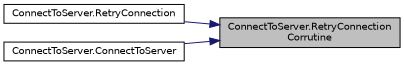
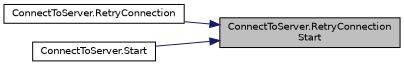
node "ConnectToServer.RetryConnection Corrutine": label "ConnectToServer.RetryConnection Corrutine" -> "ConnectToServer.RetryConnection Start"
node "ConnectToServer.ConnectToServer": label "ConnectToServer.ConnectToServer" -> "ConnectToServer.Start"
